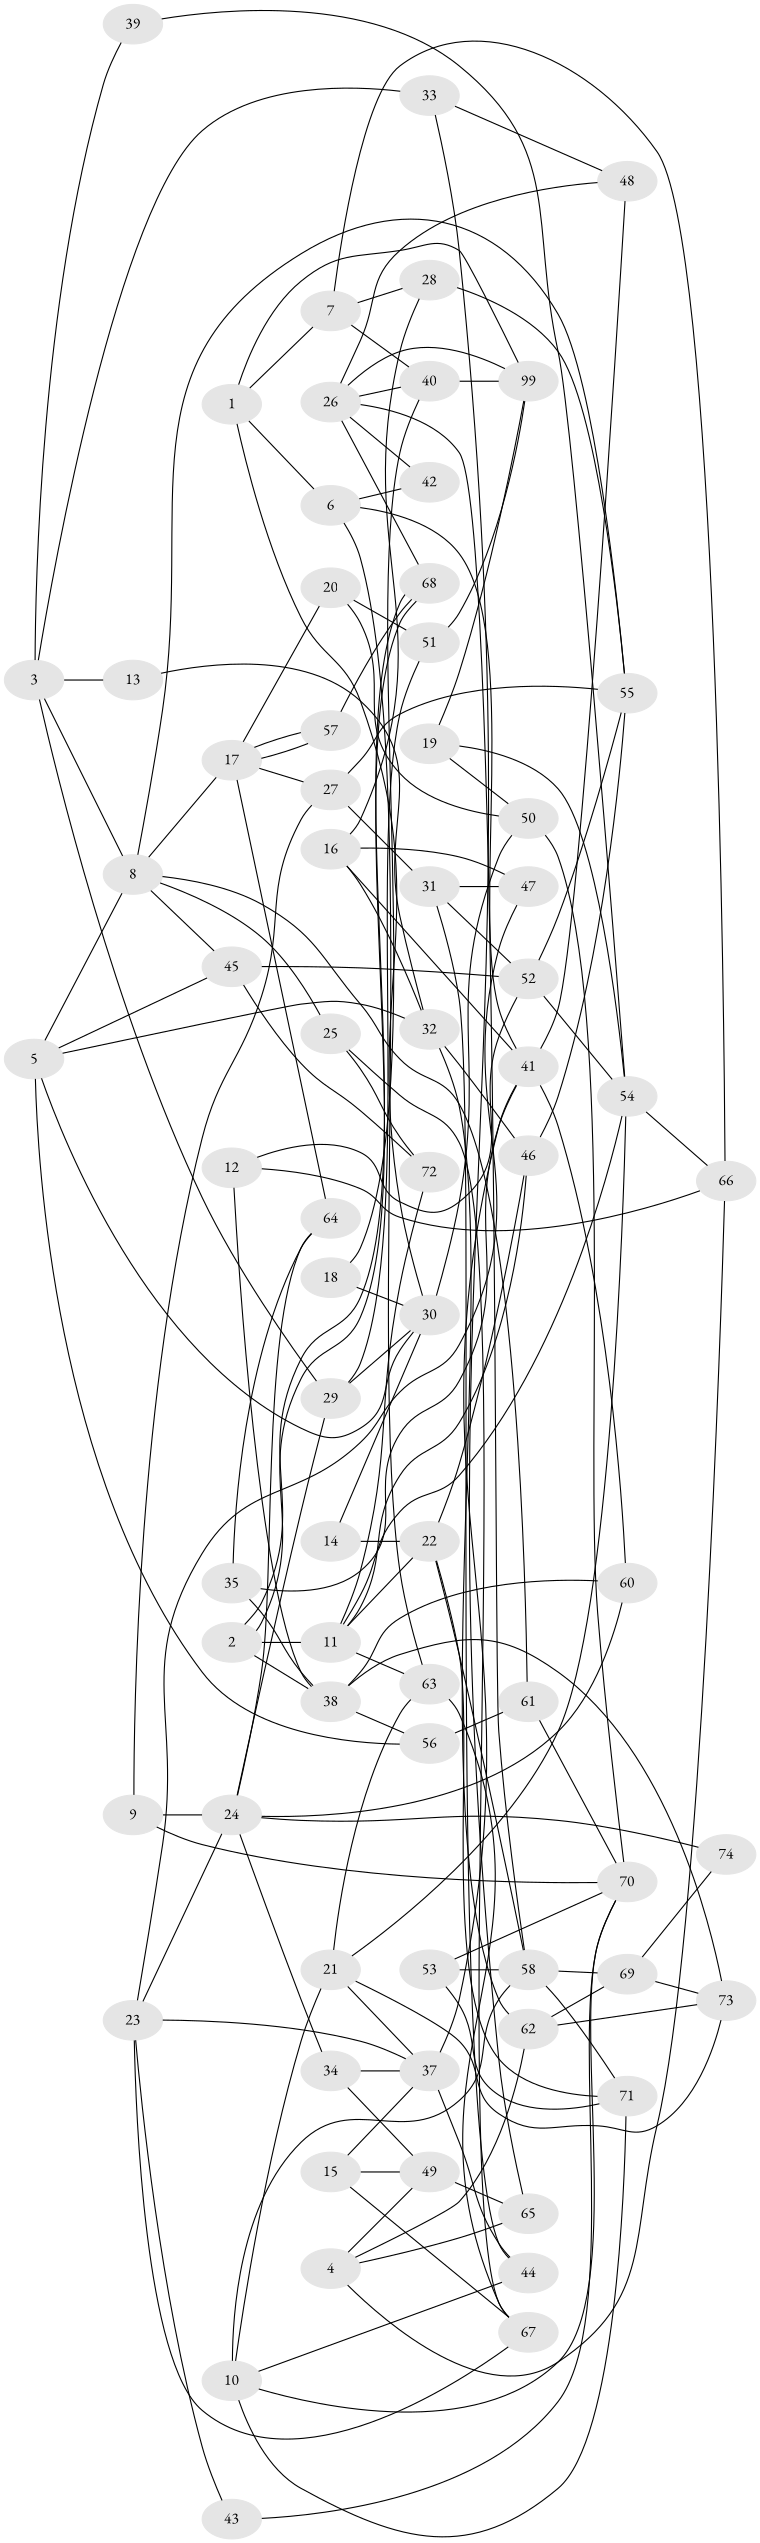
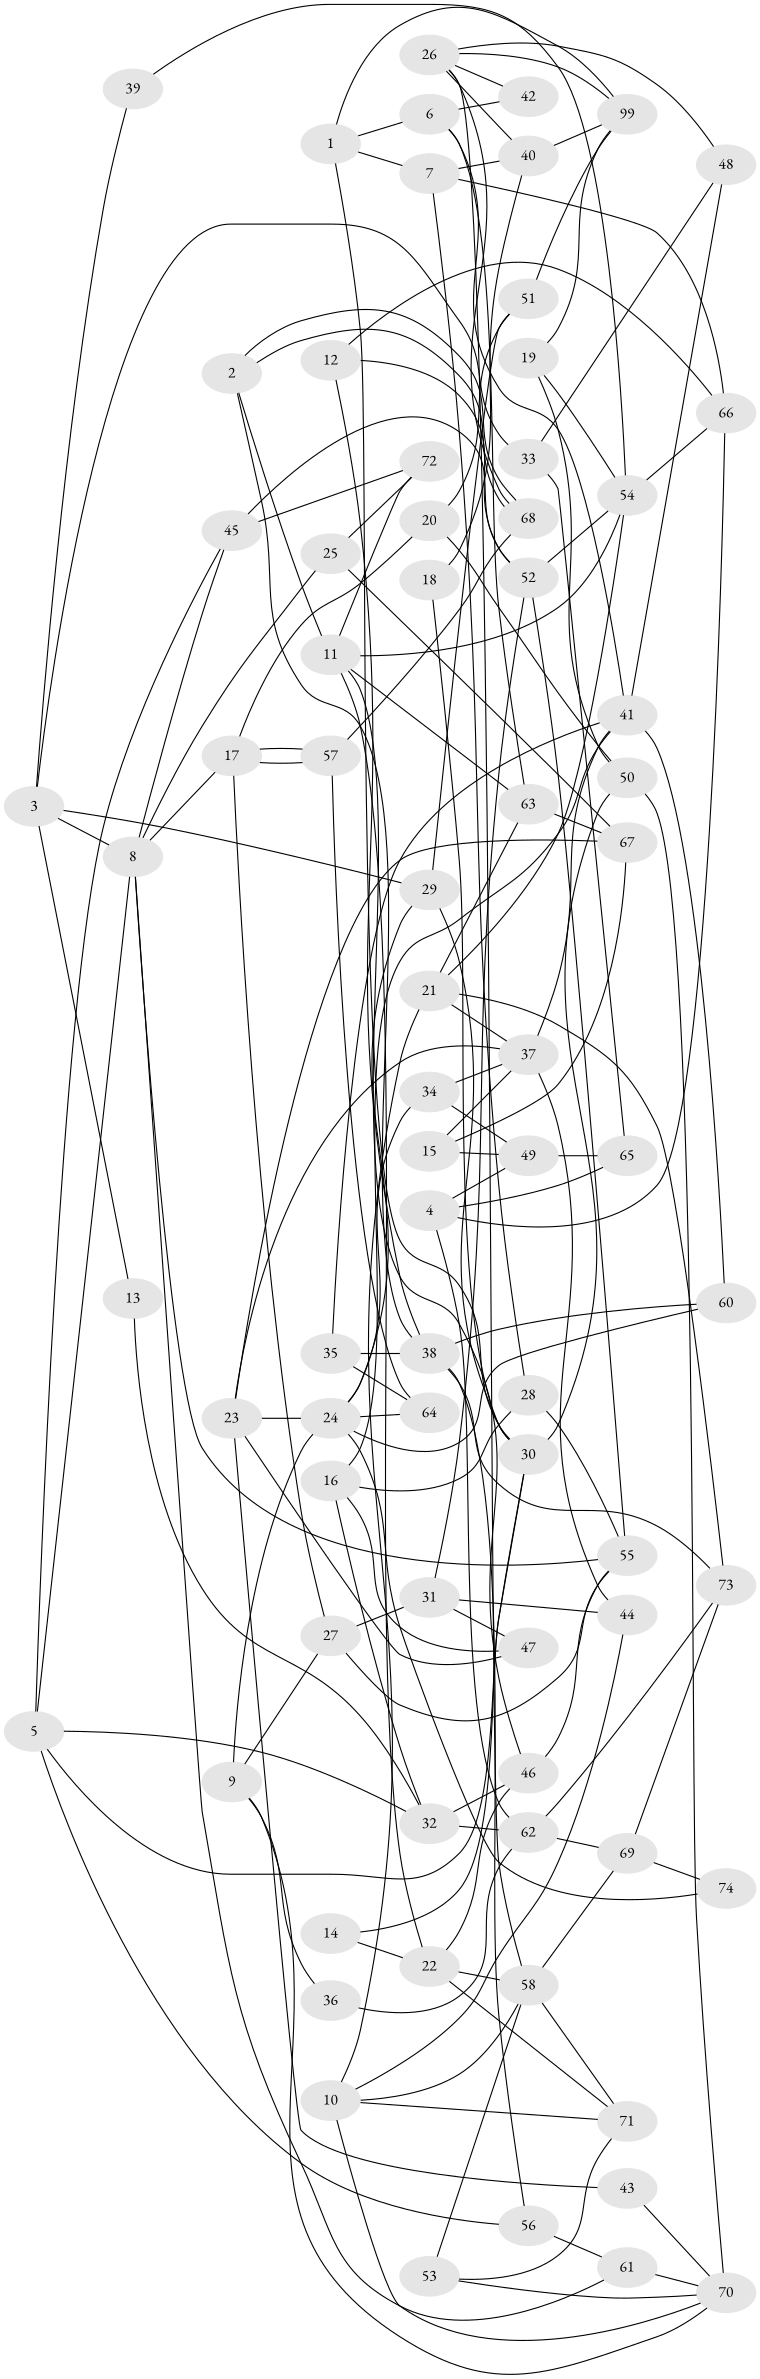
edge "17" -- "64": now "57" -- "64"
node "36": added
